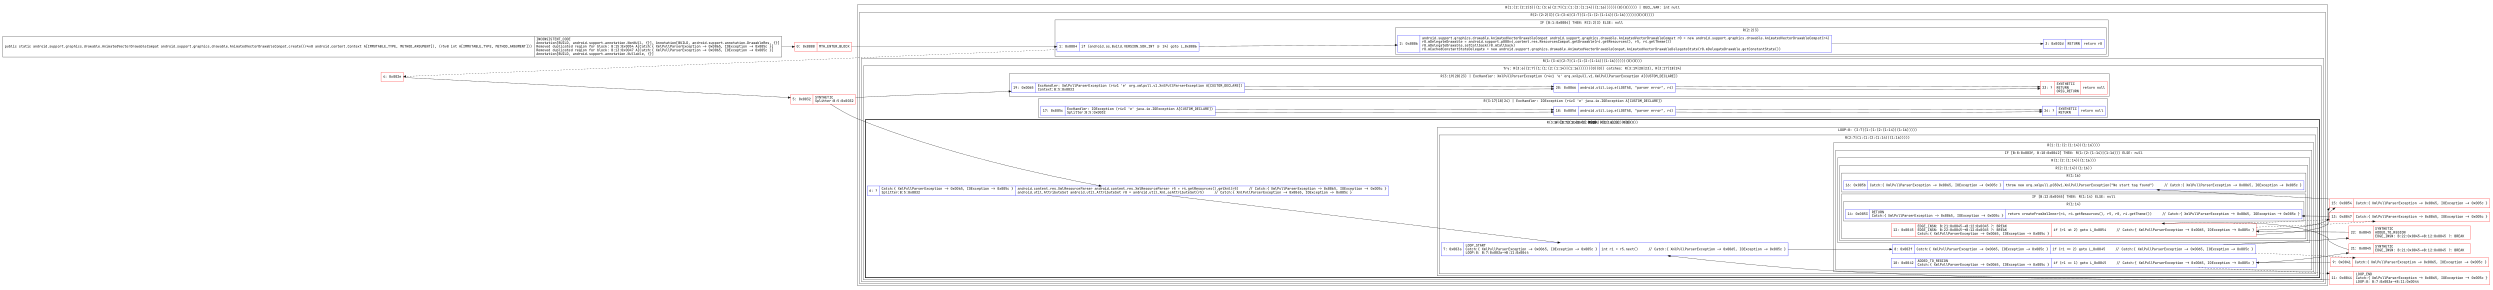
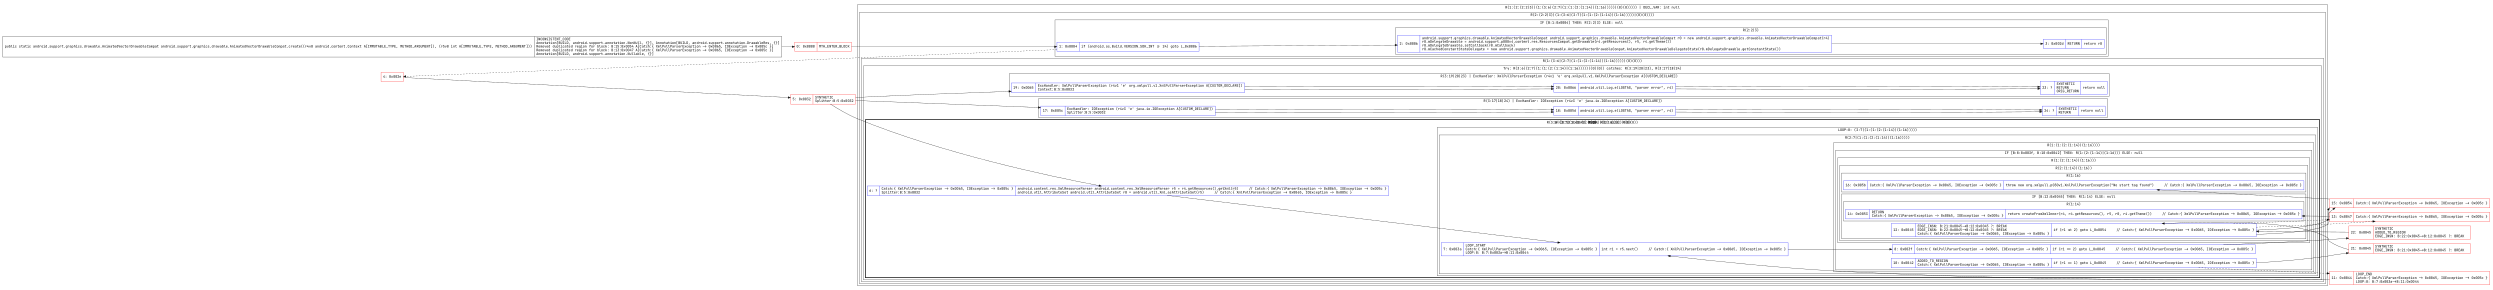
node "23: ?": color red -> blue
edge "5: 0x0032" -> "17: 0x005c": added
node "12: 0x0045": color red -> blue
node "9: 0x0041": removed
